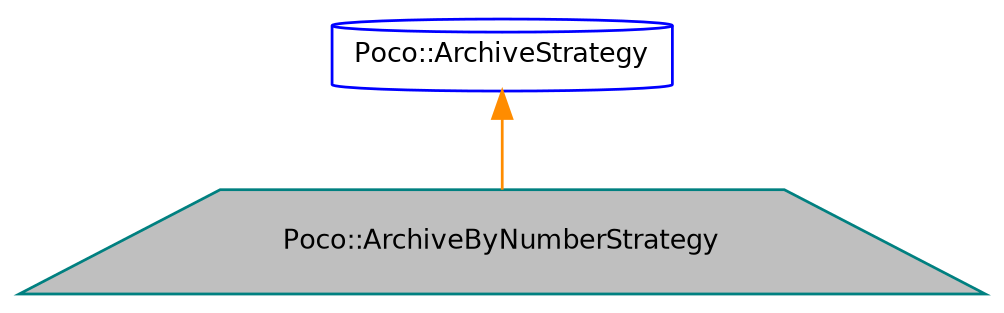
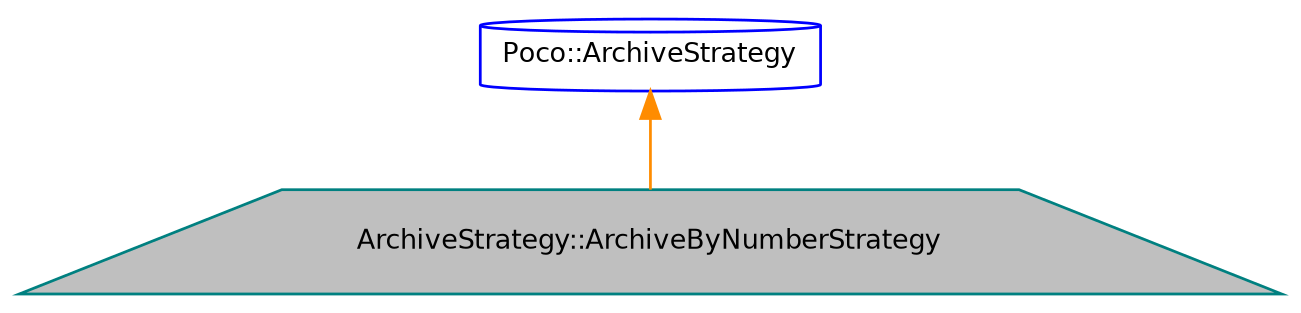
node "Poco::ArchiveByNumberStrategy": label "Poco::ArchiveByNumberStrategy" -> "ArchiveStrategy::ArchiveByNumberStrategy"
